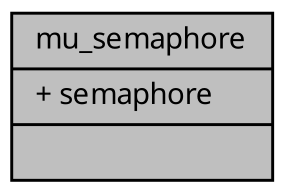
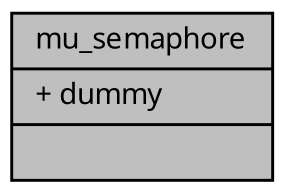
node "mu_semaphore": text "+ semaphore" -> "+ dummy"
